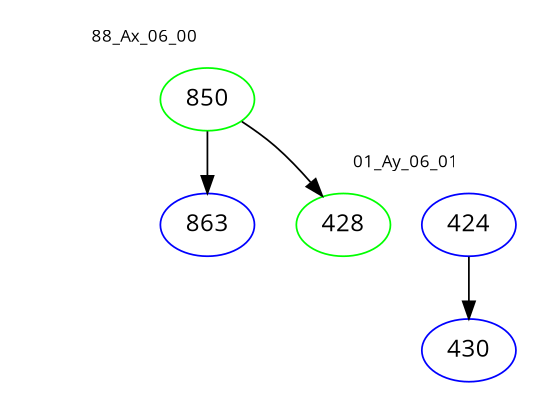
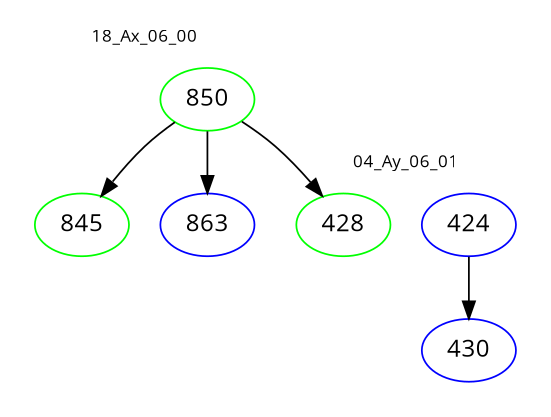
cluster "88_Ax_06_00": label "88_Ax_06_00" -> "18_Ax_06_00"
cluster "01_Ay_06_01": label "01_Ay_06_01" -> "04_Ay_06_01"
node "845": added
